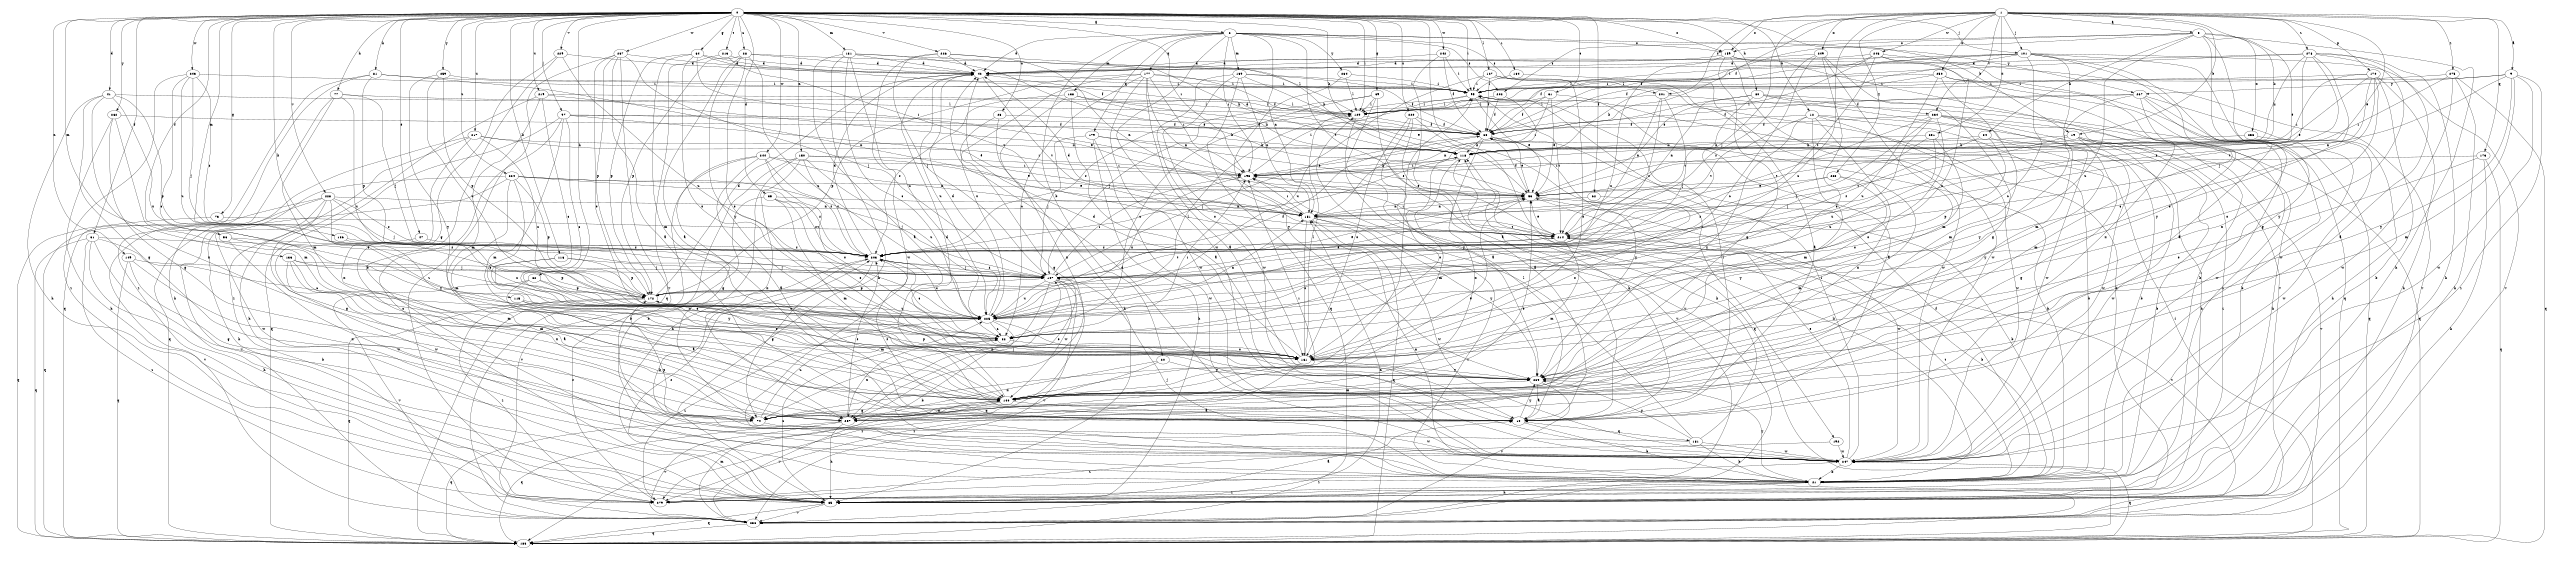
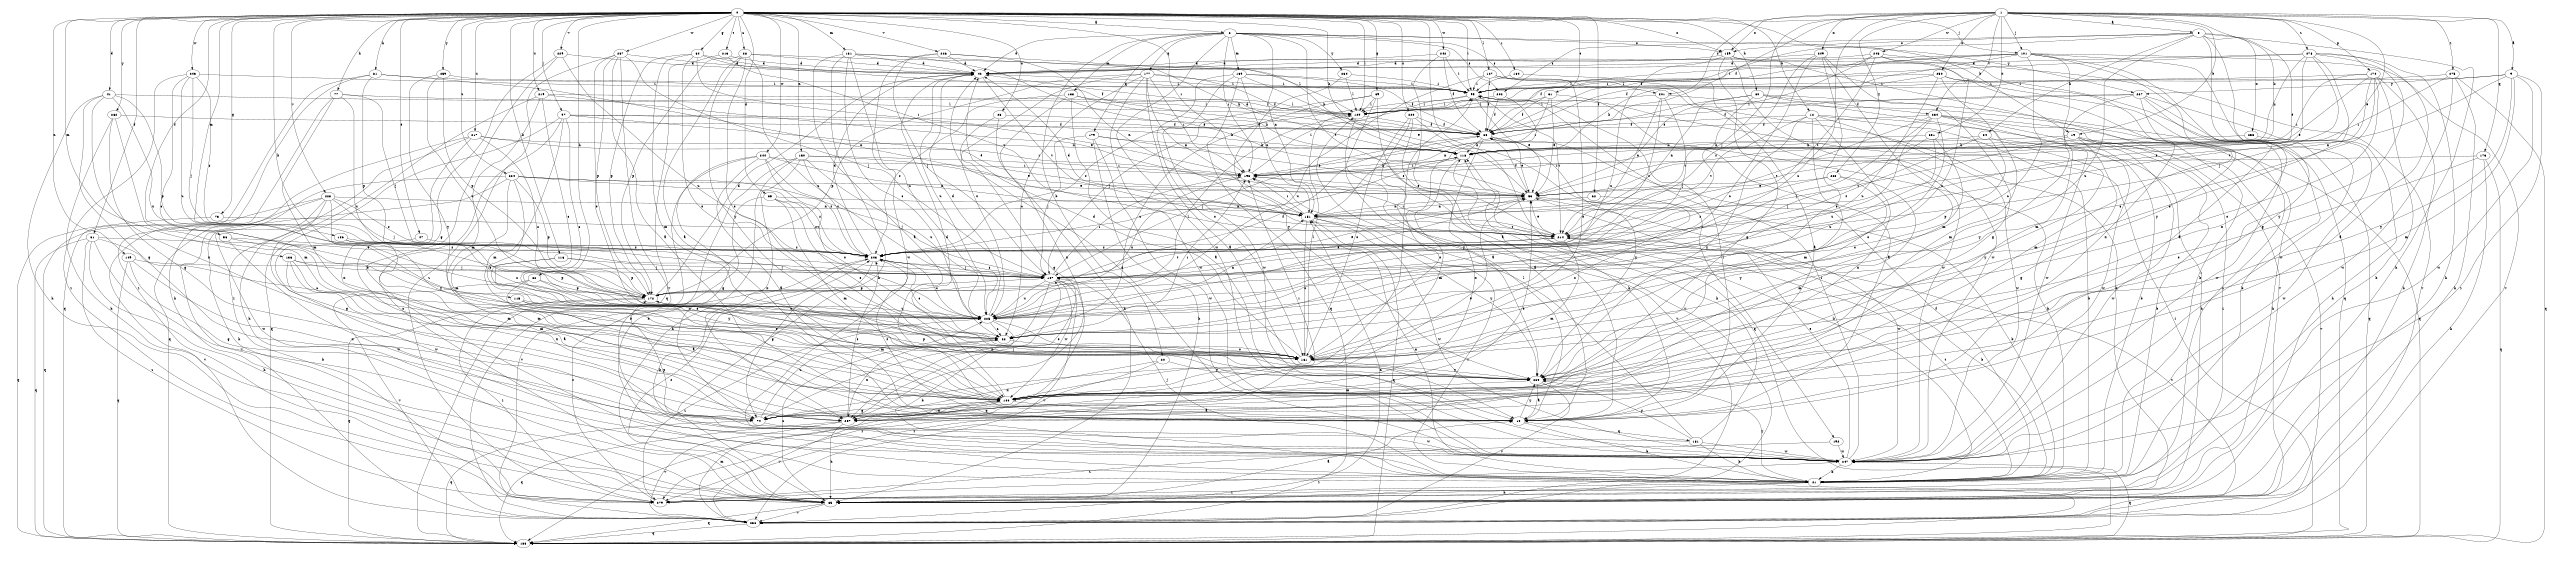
edge "136" -> "140": added, label "m"
